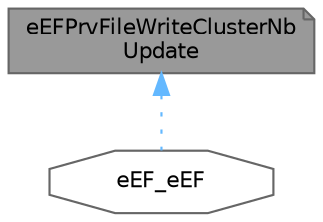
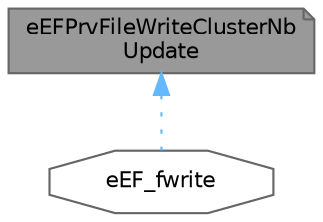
node "eEF_eEF": label "eEF_eEF" -> "eEF_fwrite"
